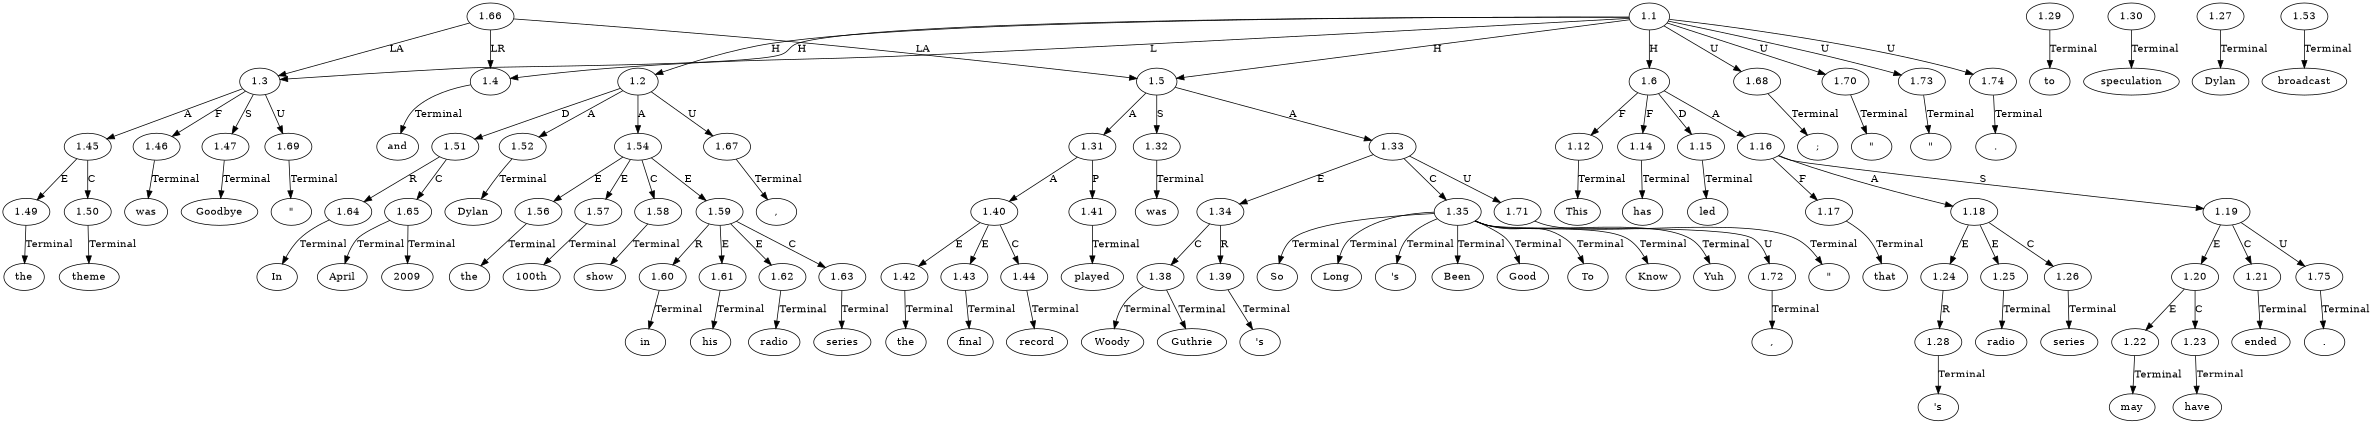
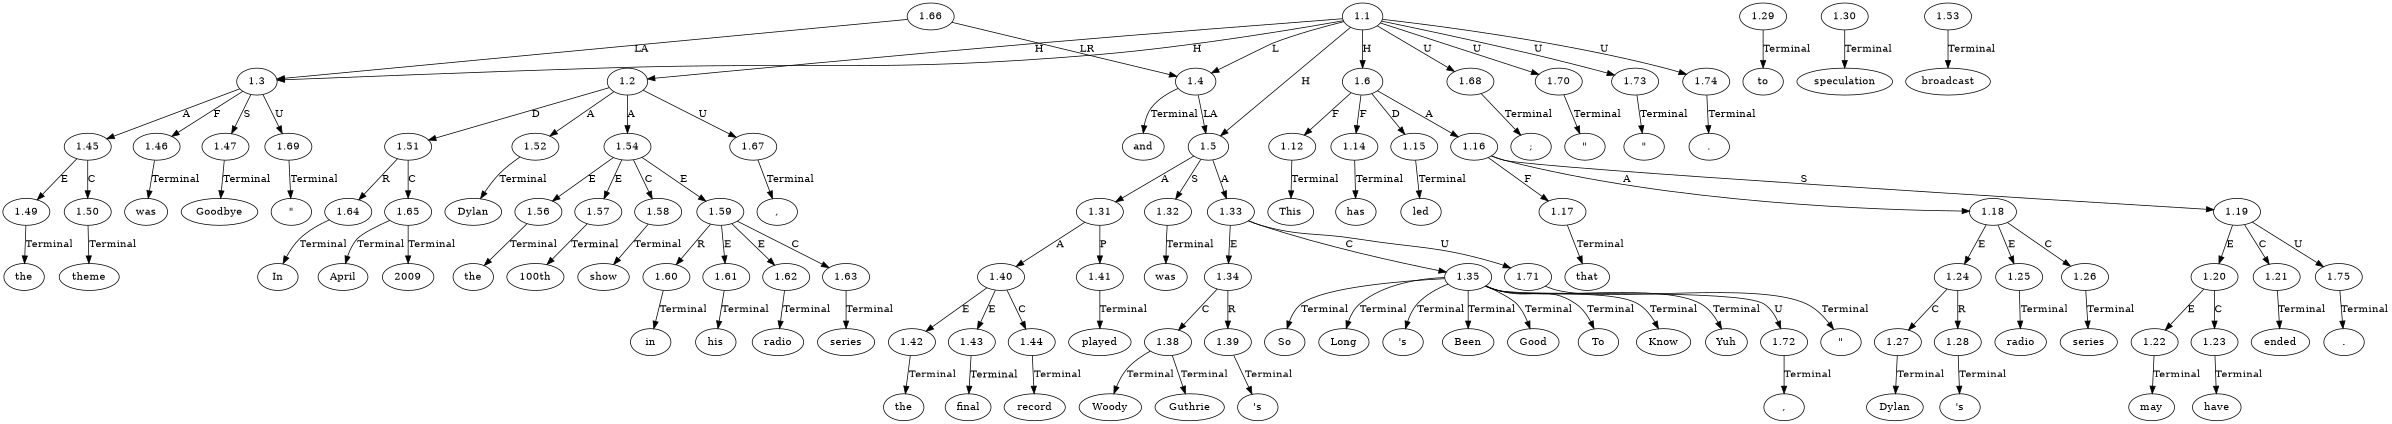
edge "1.66" -> "1.5": now "1.4" -> "1.5"
edge "1.24" -> "1.27": added, label "C"
